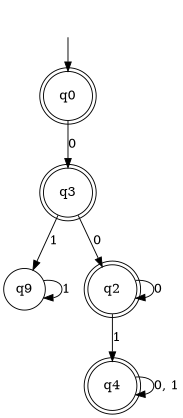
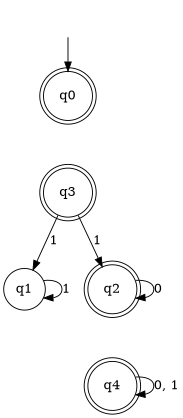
edge "q0" -> "q3": removed, label "0"
edge "q3" -> "q2": label "0" -> "1"
node "q9": label "q9" -> "q1"
edge "q2" -> "q4": removed, label "1"
